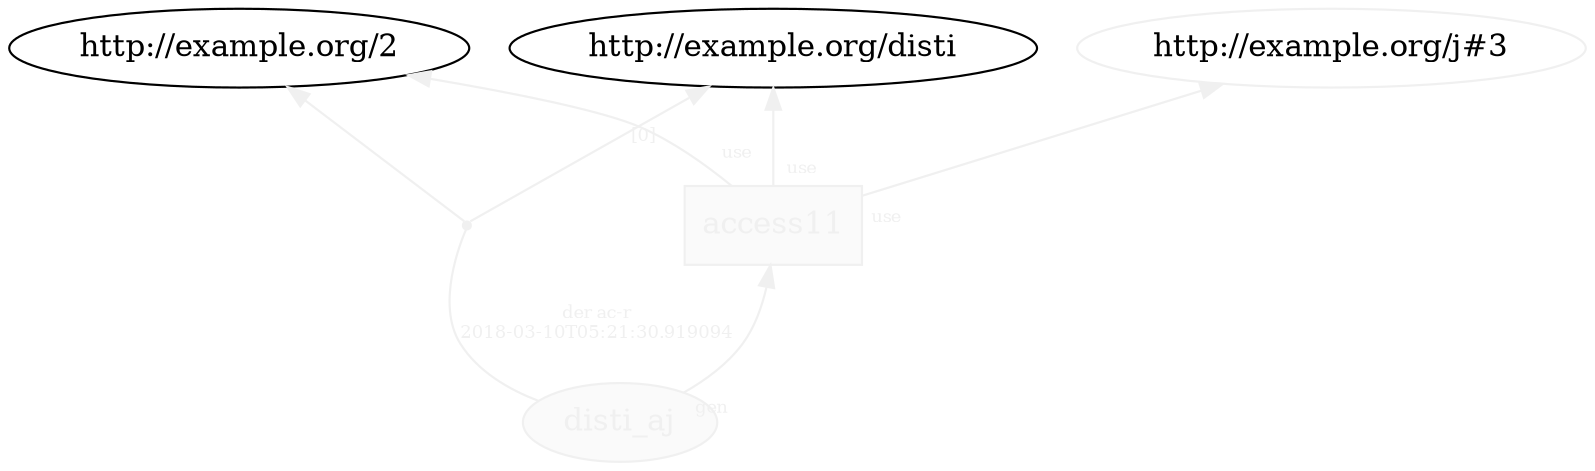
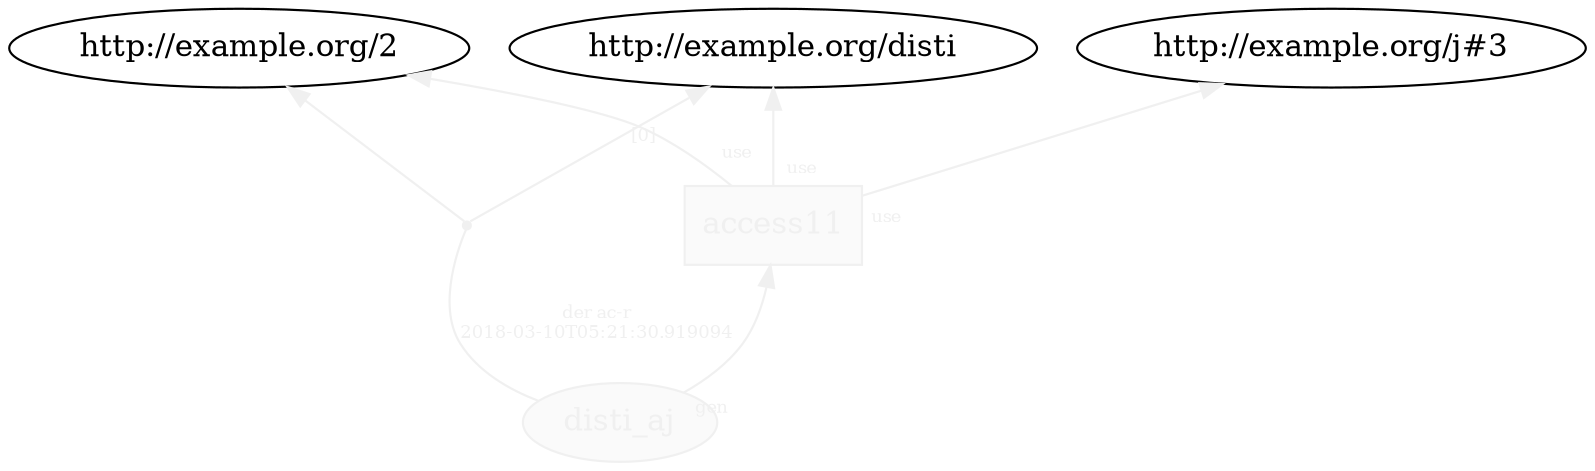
node "http://example.org/j#3": color #f0f0f0 -> black
